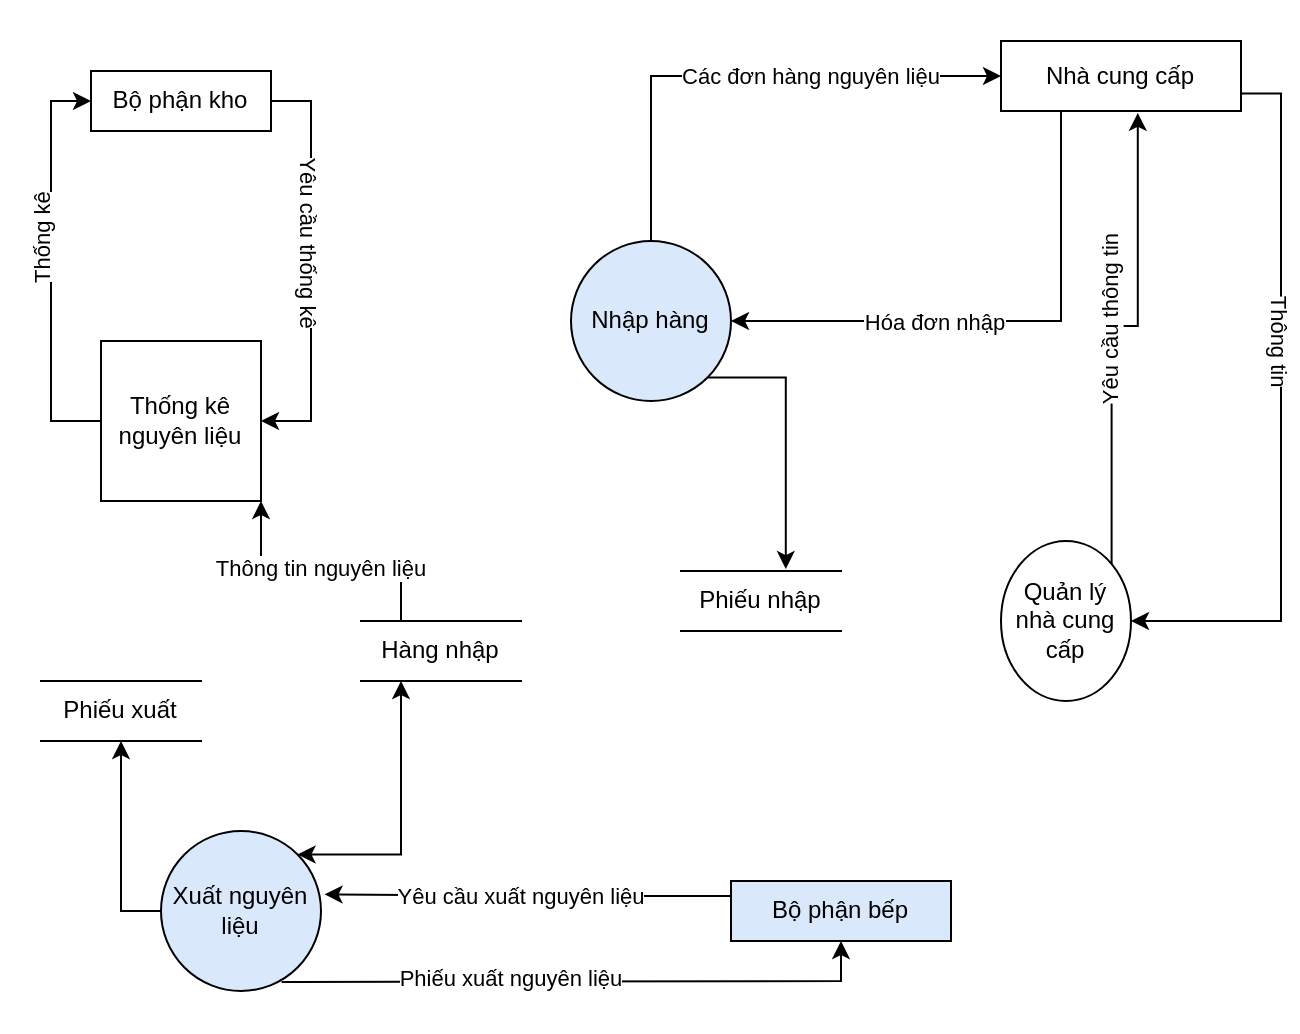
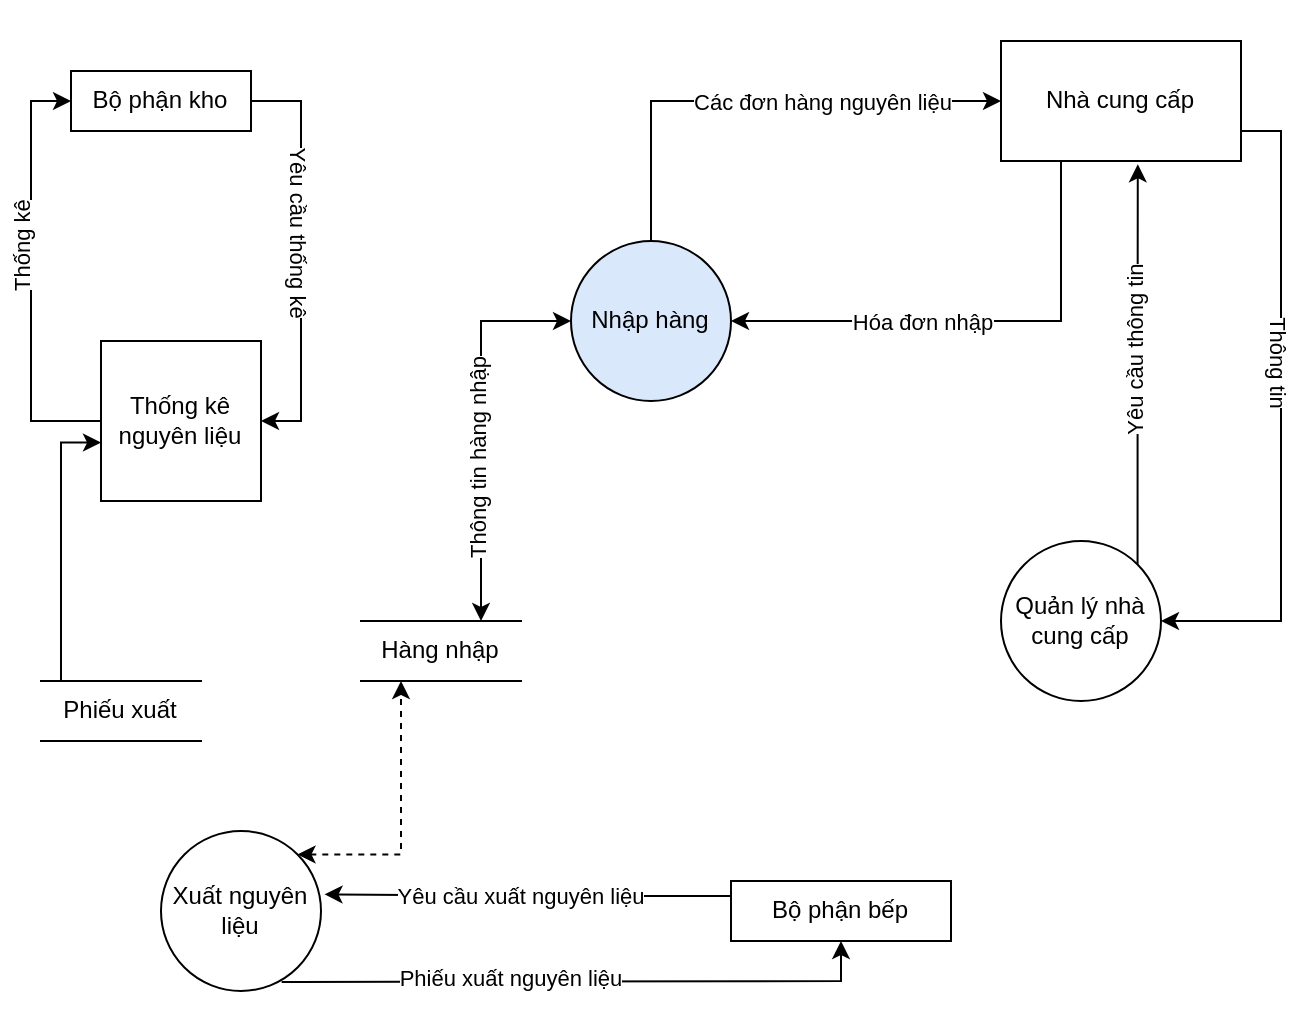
node "Nhà cung cấp": size 240x70 -> 240x120
node "Bộ phận kho": moved (181, 101) -> (161, 101)
edge "Nhập hàng" -- "Hàng nhập": added, label "Thông tin hàng nhập"
edge "Nhập hàng" -> "Phiếu nhập": removed
edge "Phiếu xuất" -> "Thống kê nguyên liệu": added
edge "Hàng nhập" -> "Thống kê nguyên liệu": removed, label "Thông tin nguyên liệu"
node "Phiếu nhập": removed
node "Quản lý nhà cung cấp": size 130x160 -> 160x160
edge "Hàng nhập" -- "Xuất nguyên liệu": style solid -> dashed
edge "Xuất nguyên liệu" -> "Phiếu xuất": removed
node "Xuất nguyên liệu": fillcolor #dae8fc -> #ffffff
node "Bộ phận bếp": fillcolor #dae8fc -> #ffffff
